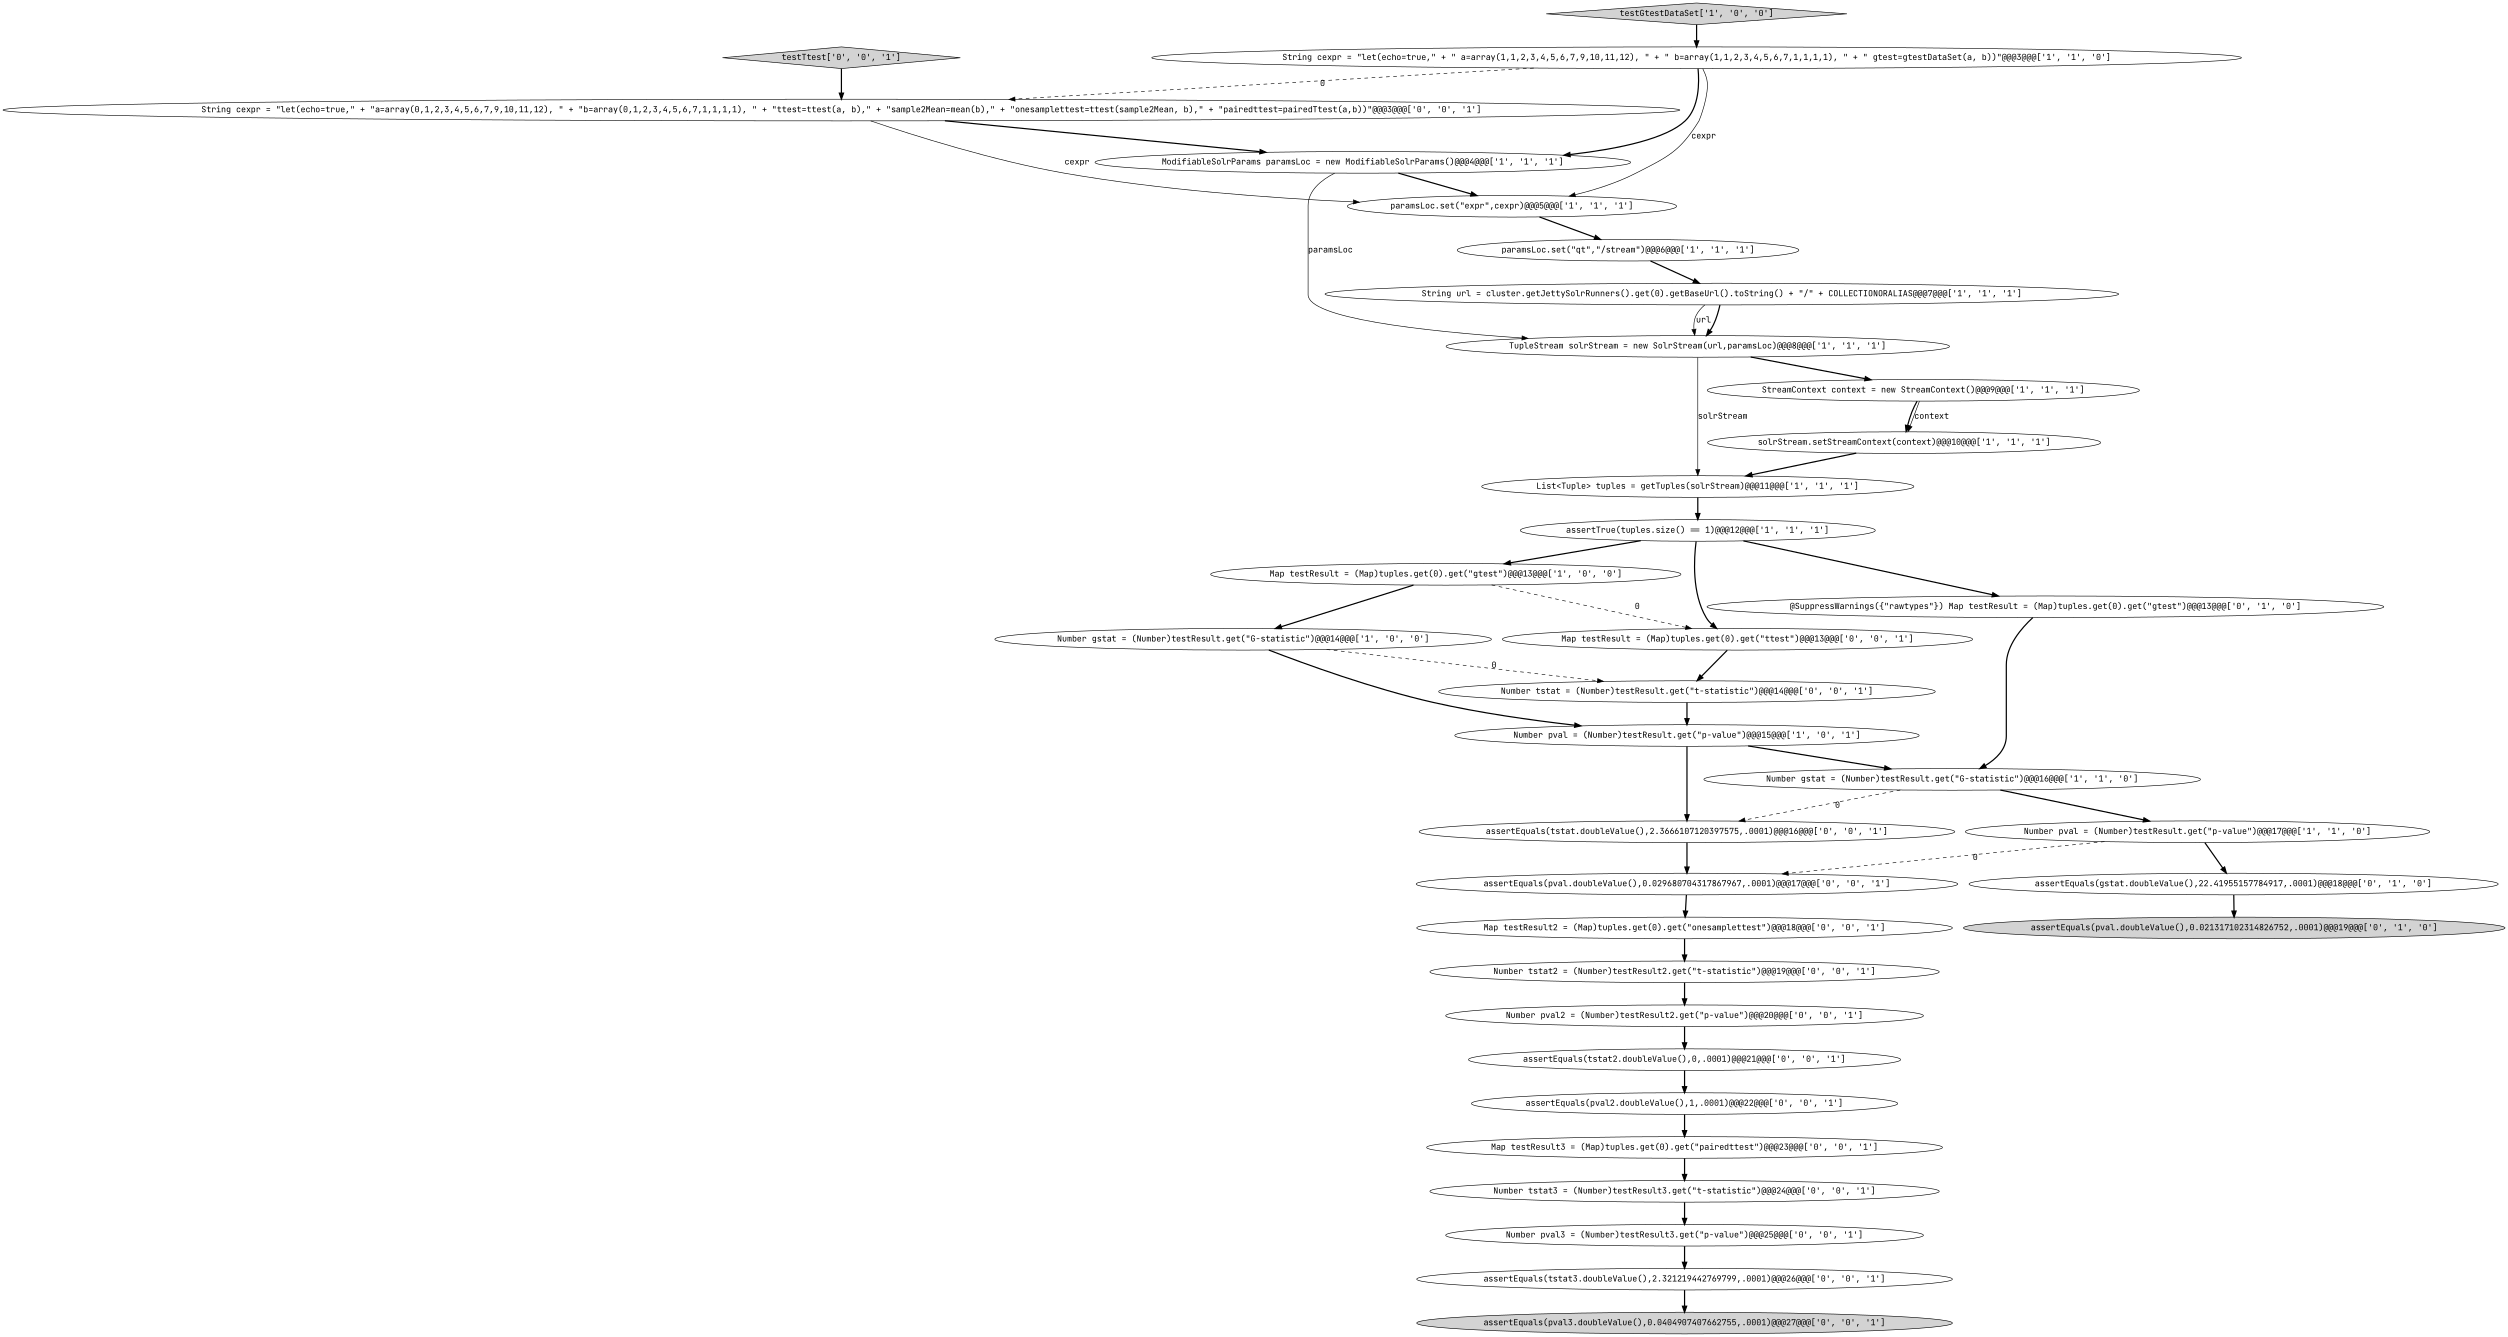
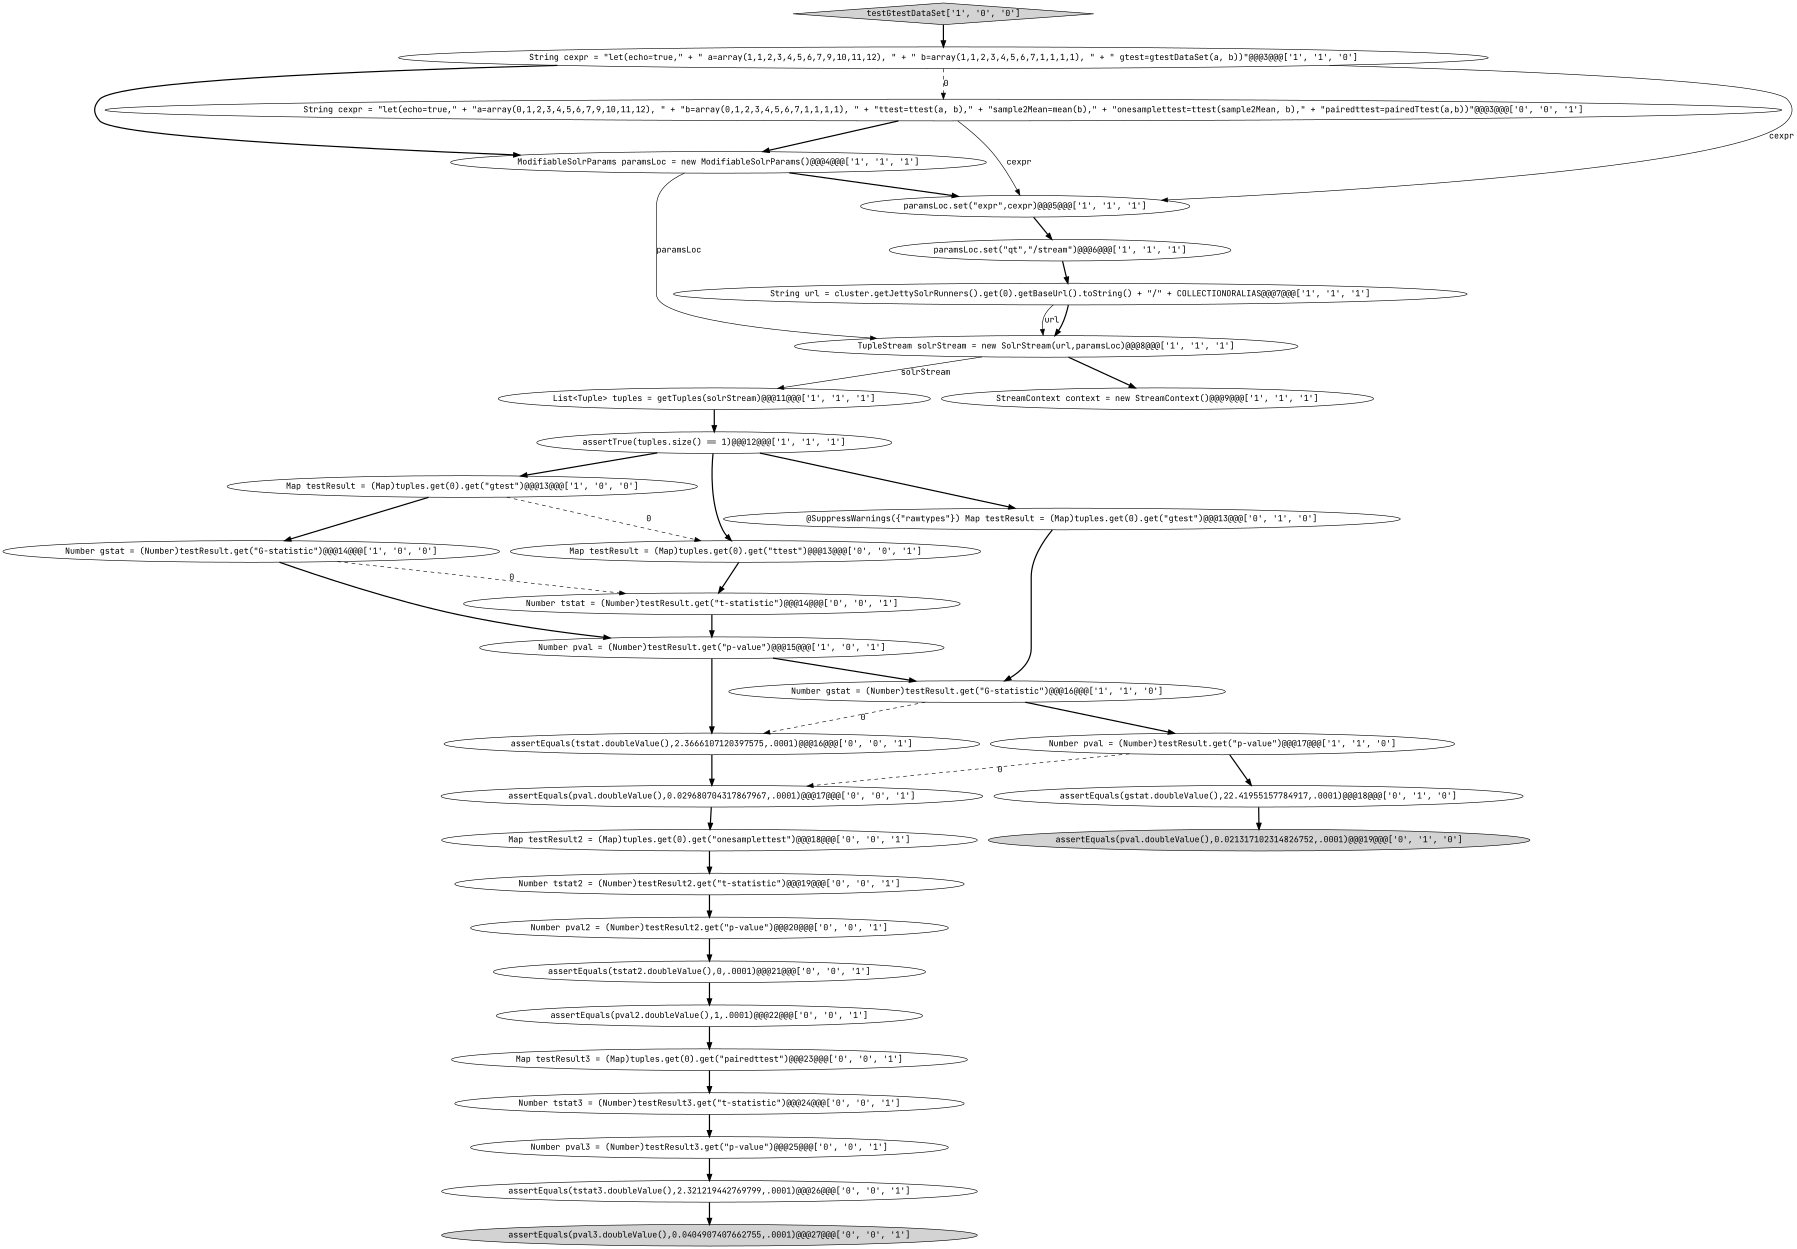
node "testTtest['0', '0', '1']": removed
node "solrStream.setStreamContext(context)@@@10@@@['1', '1', '1']": removed
